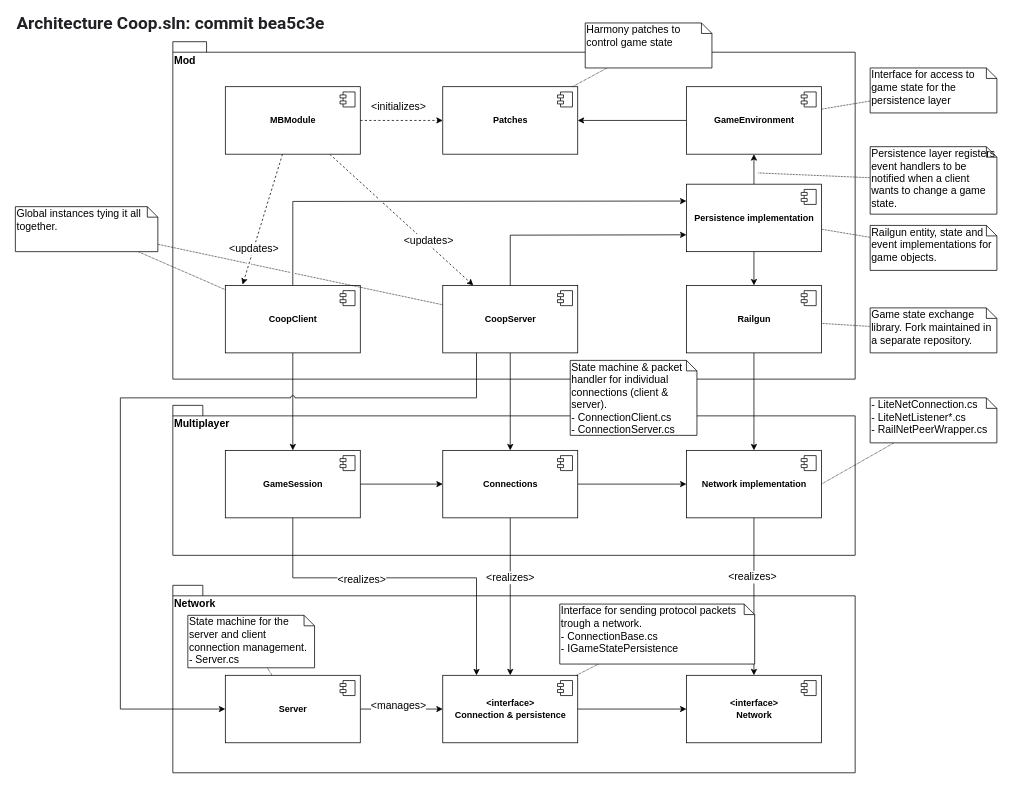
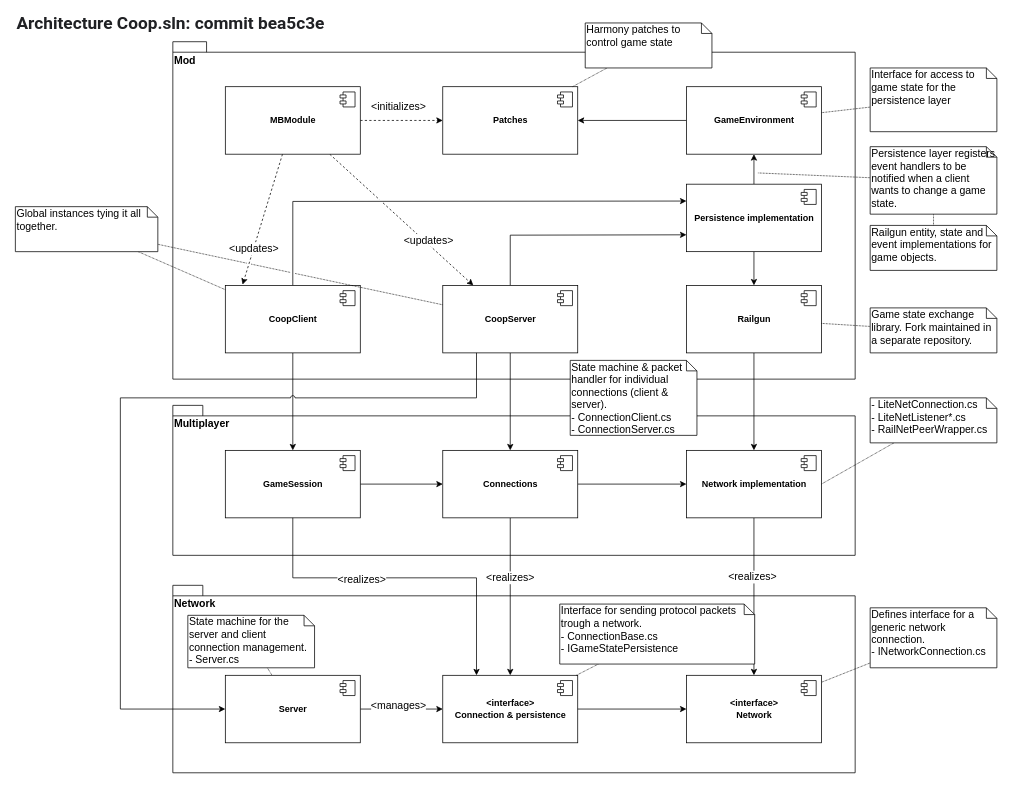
node "Interface for access to game state for the persistence layer": size 127x45 -> 127x64
edge "Persistence implementation" -- "Railgun entity, state and event implementations for game objects.": now "Persistence layer registers event handlers to be notified when a client wants to change a game state." -- "Railgun entity, state and event implementations for game objects."
node "Defines interface for a generic network connection. - INetworkConnection.cs": added
edge "Defines interface for a generic network connection. - INetworkConnection.cs" -- "<interface> Network": added
